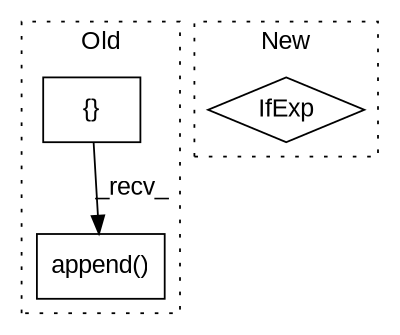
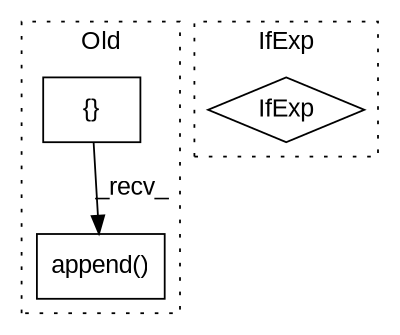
cluster "New": label "New" -> "IfExp"
